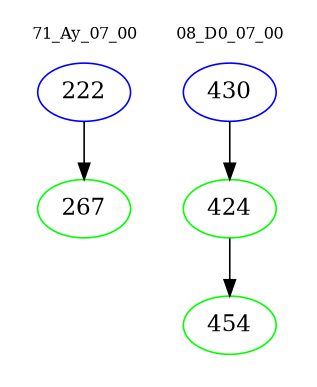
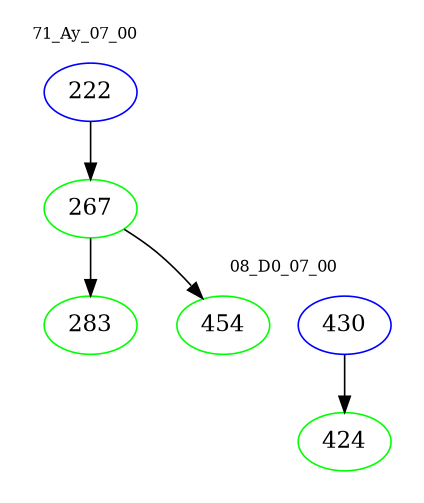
edge "424" -> "454": now "267" -> "454"
node "283": added
